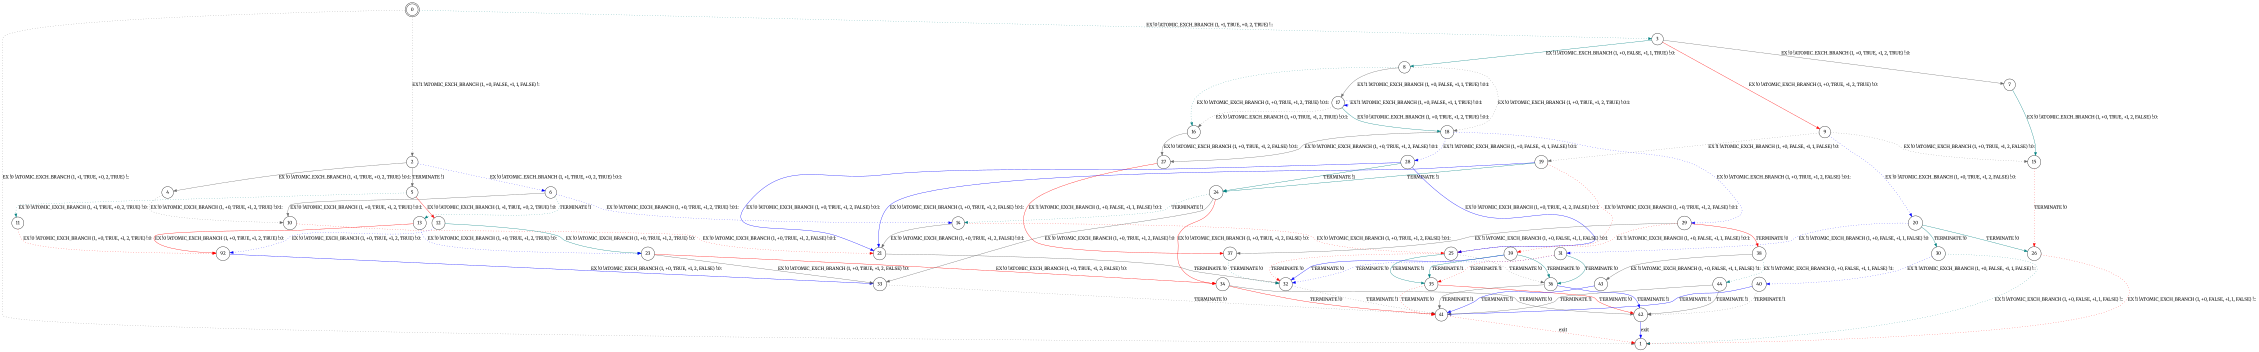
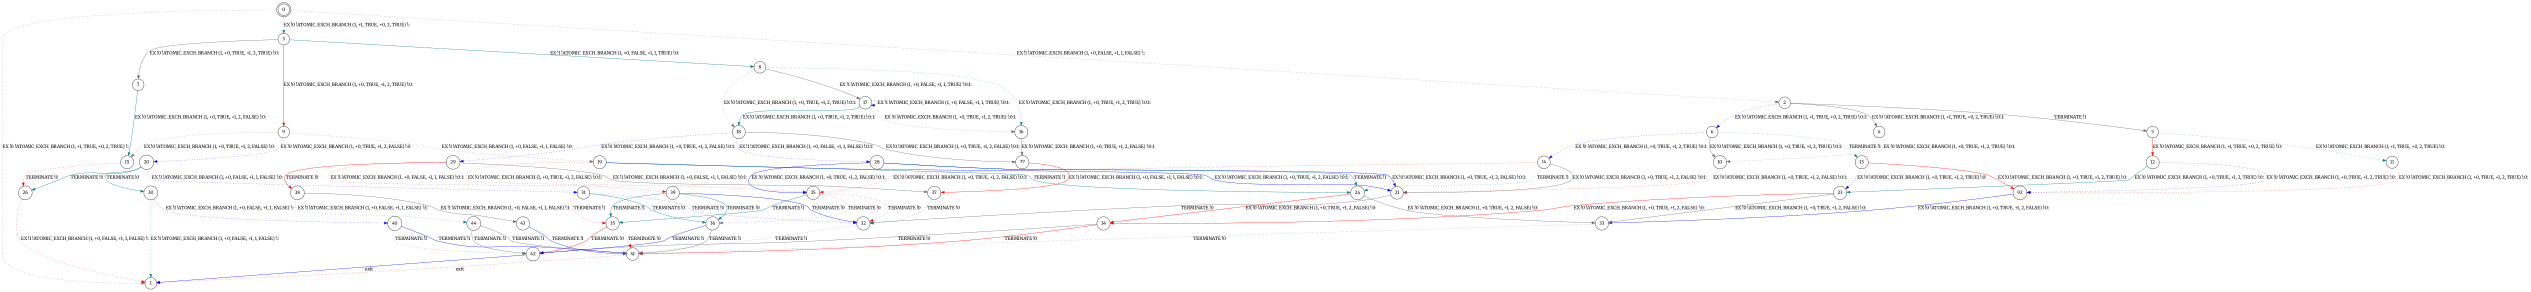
edge "24" -> "14": reversed
